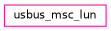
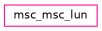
node "usbus_msc_lun": label "usbus_msc_lun" -> "msc_msc_lun"
